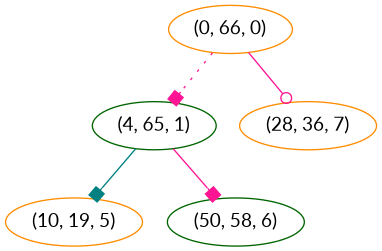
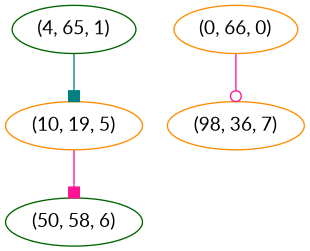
edge "(0, 66, 0)" -> "(4, 65, 1)": removed
node "(28, 36, 7)": label "(28, 36, 7)" -> "(98, 36, 7)"
edge "(4, 65, 1)" -> "(50, 58, 6)": now "(10, 19, 5)" -> "(50, 58, 6)"
